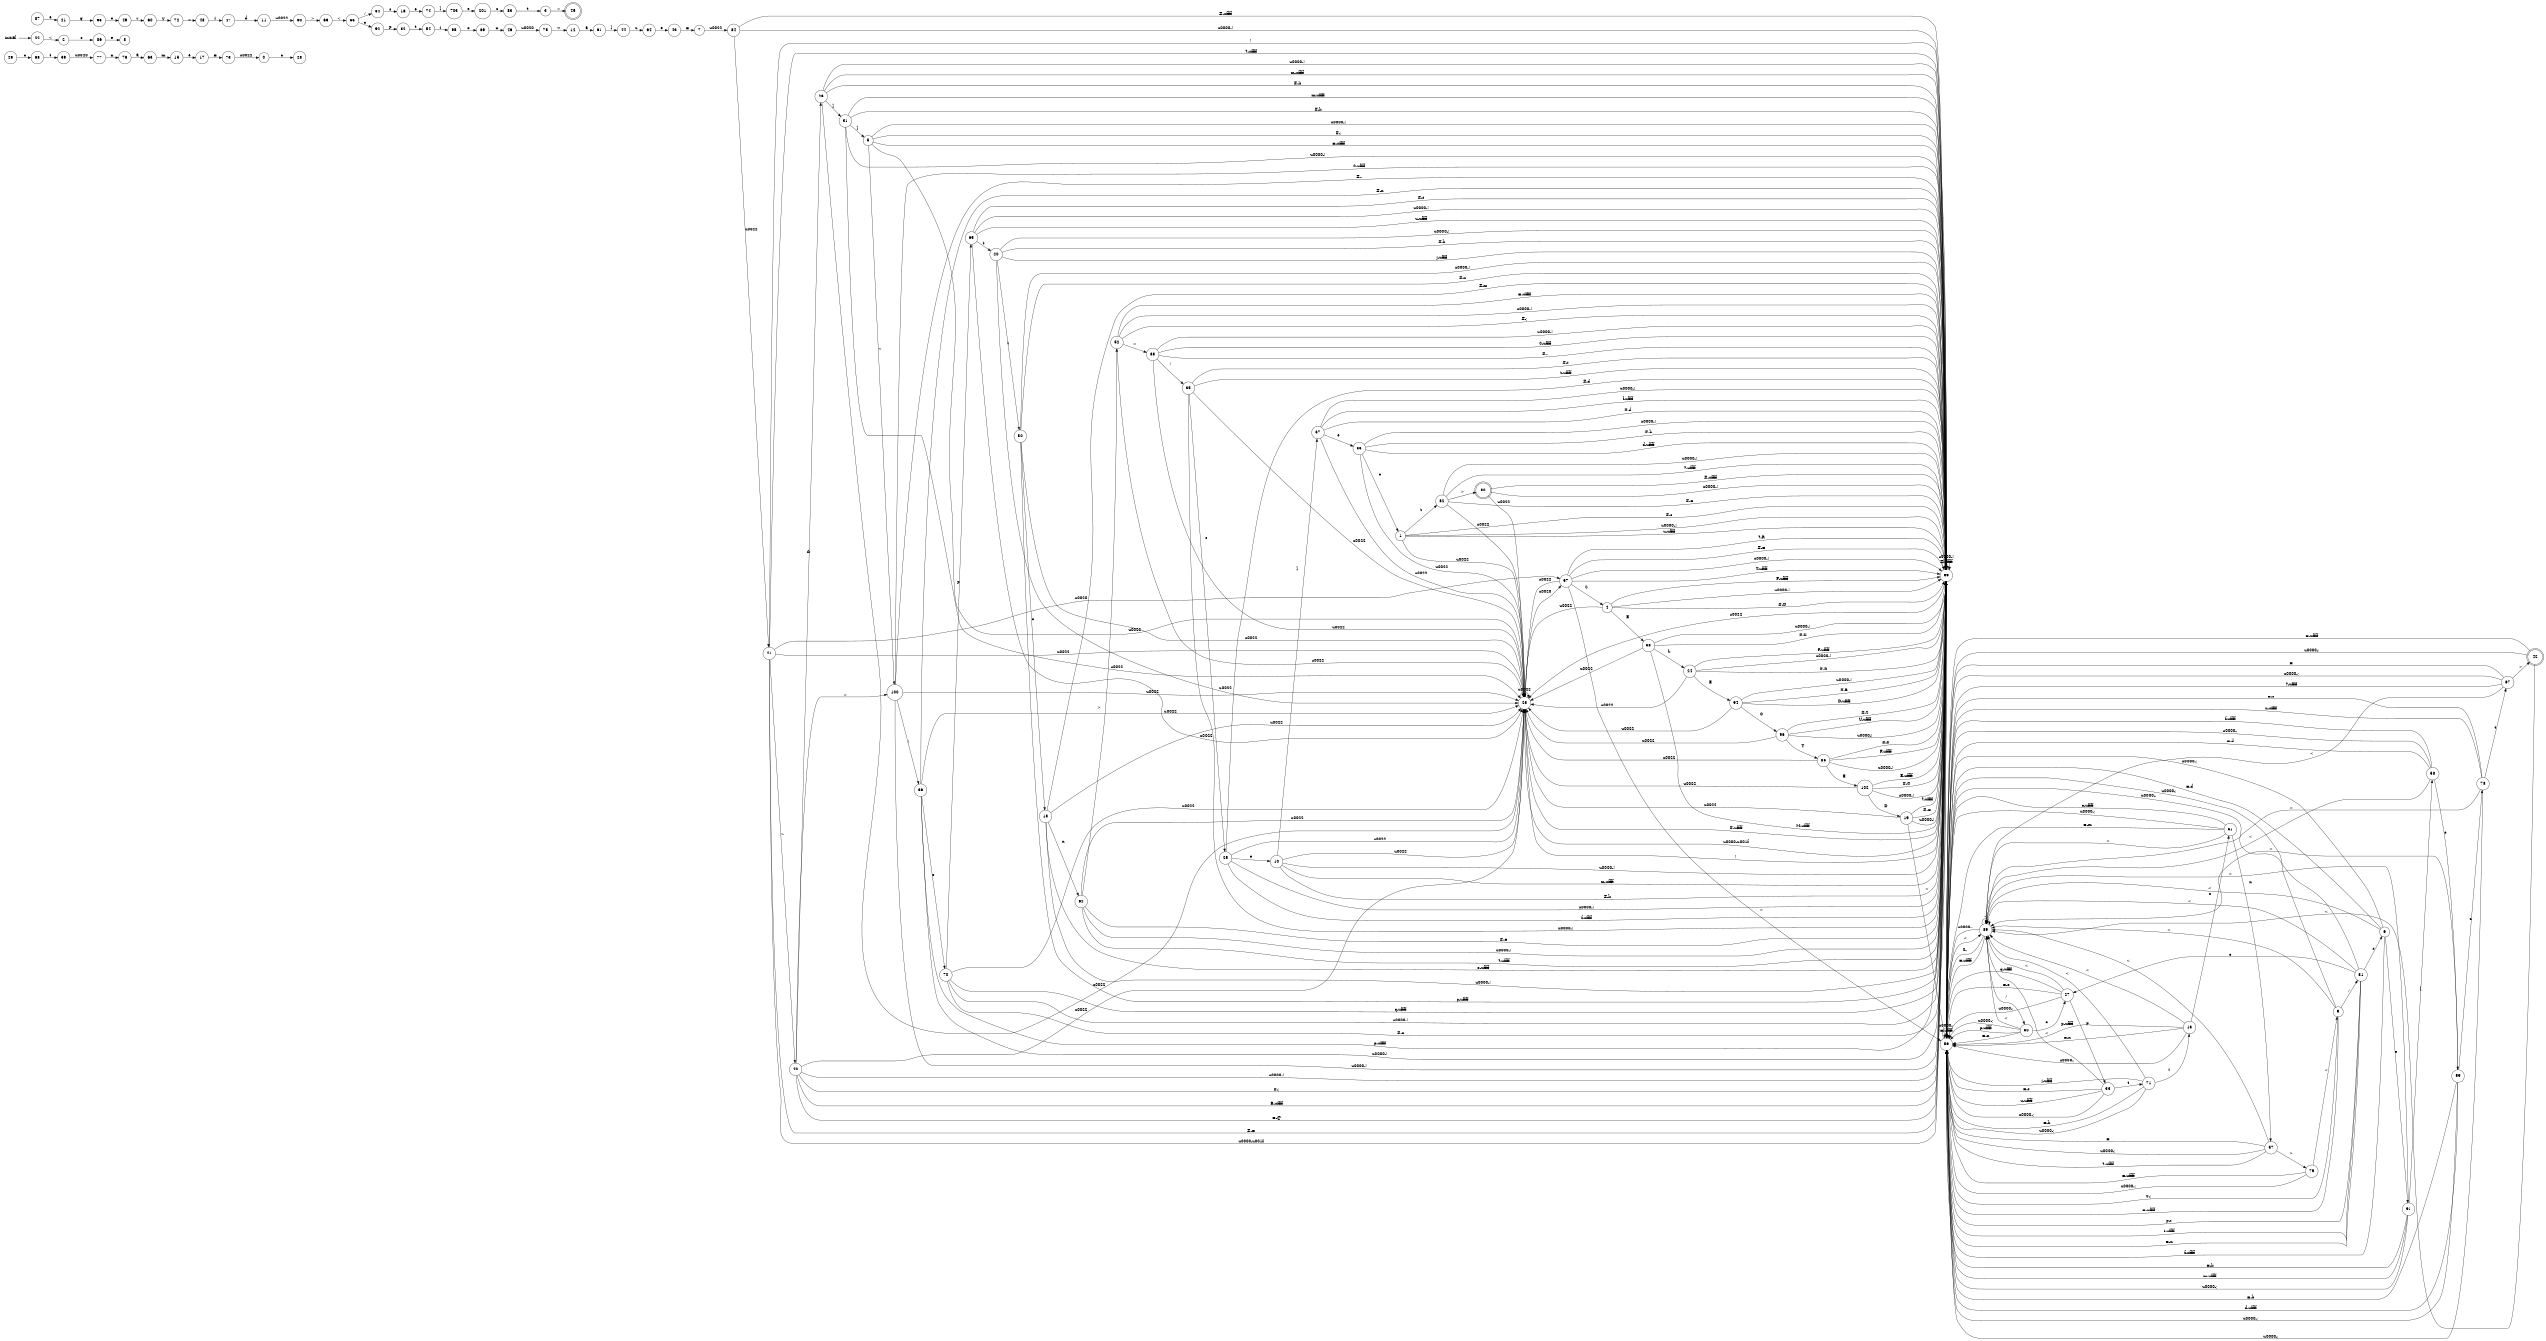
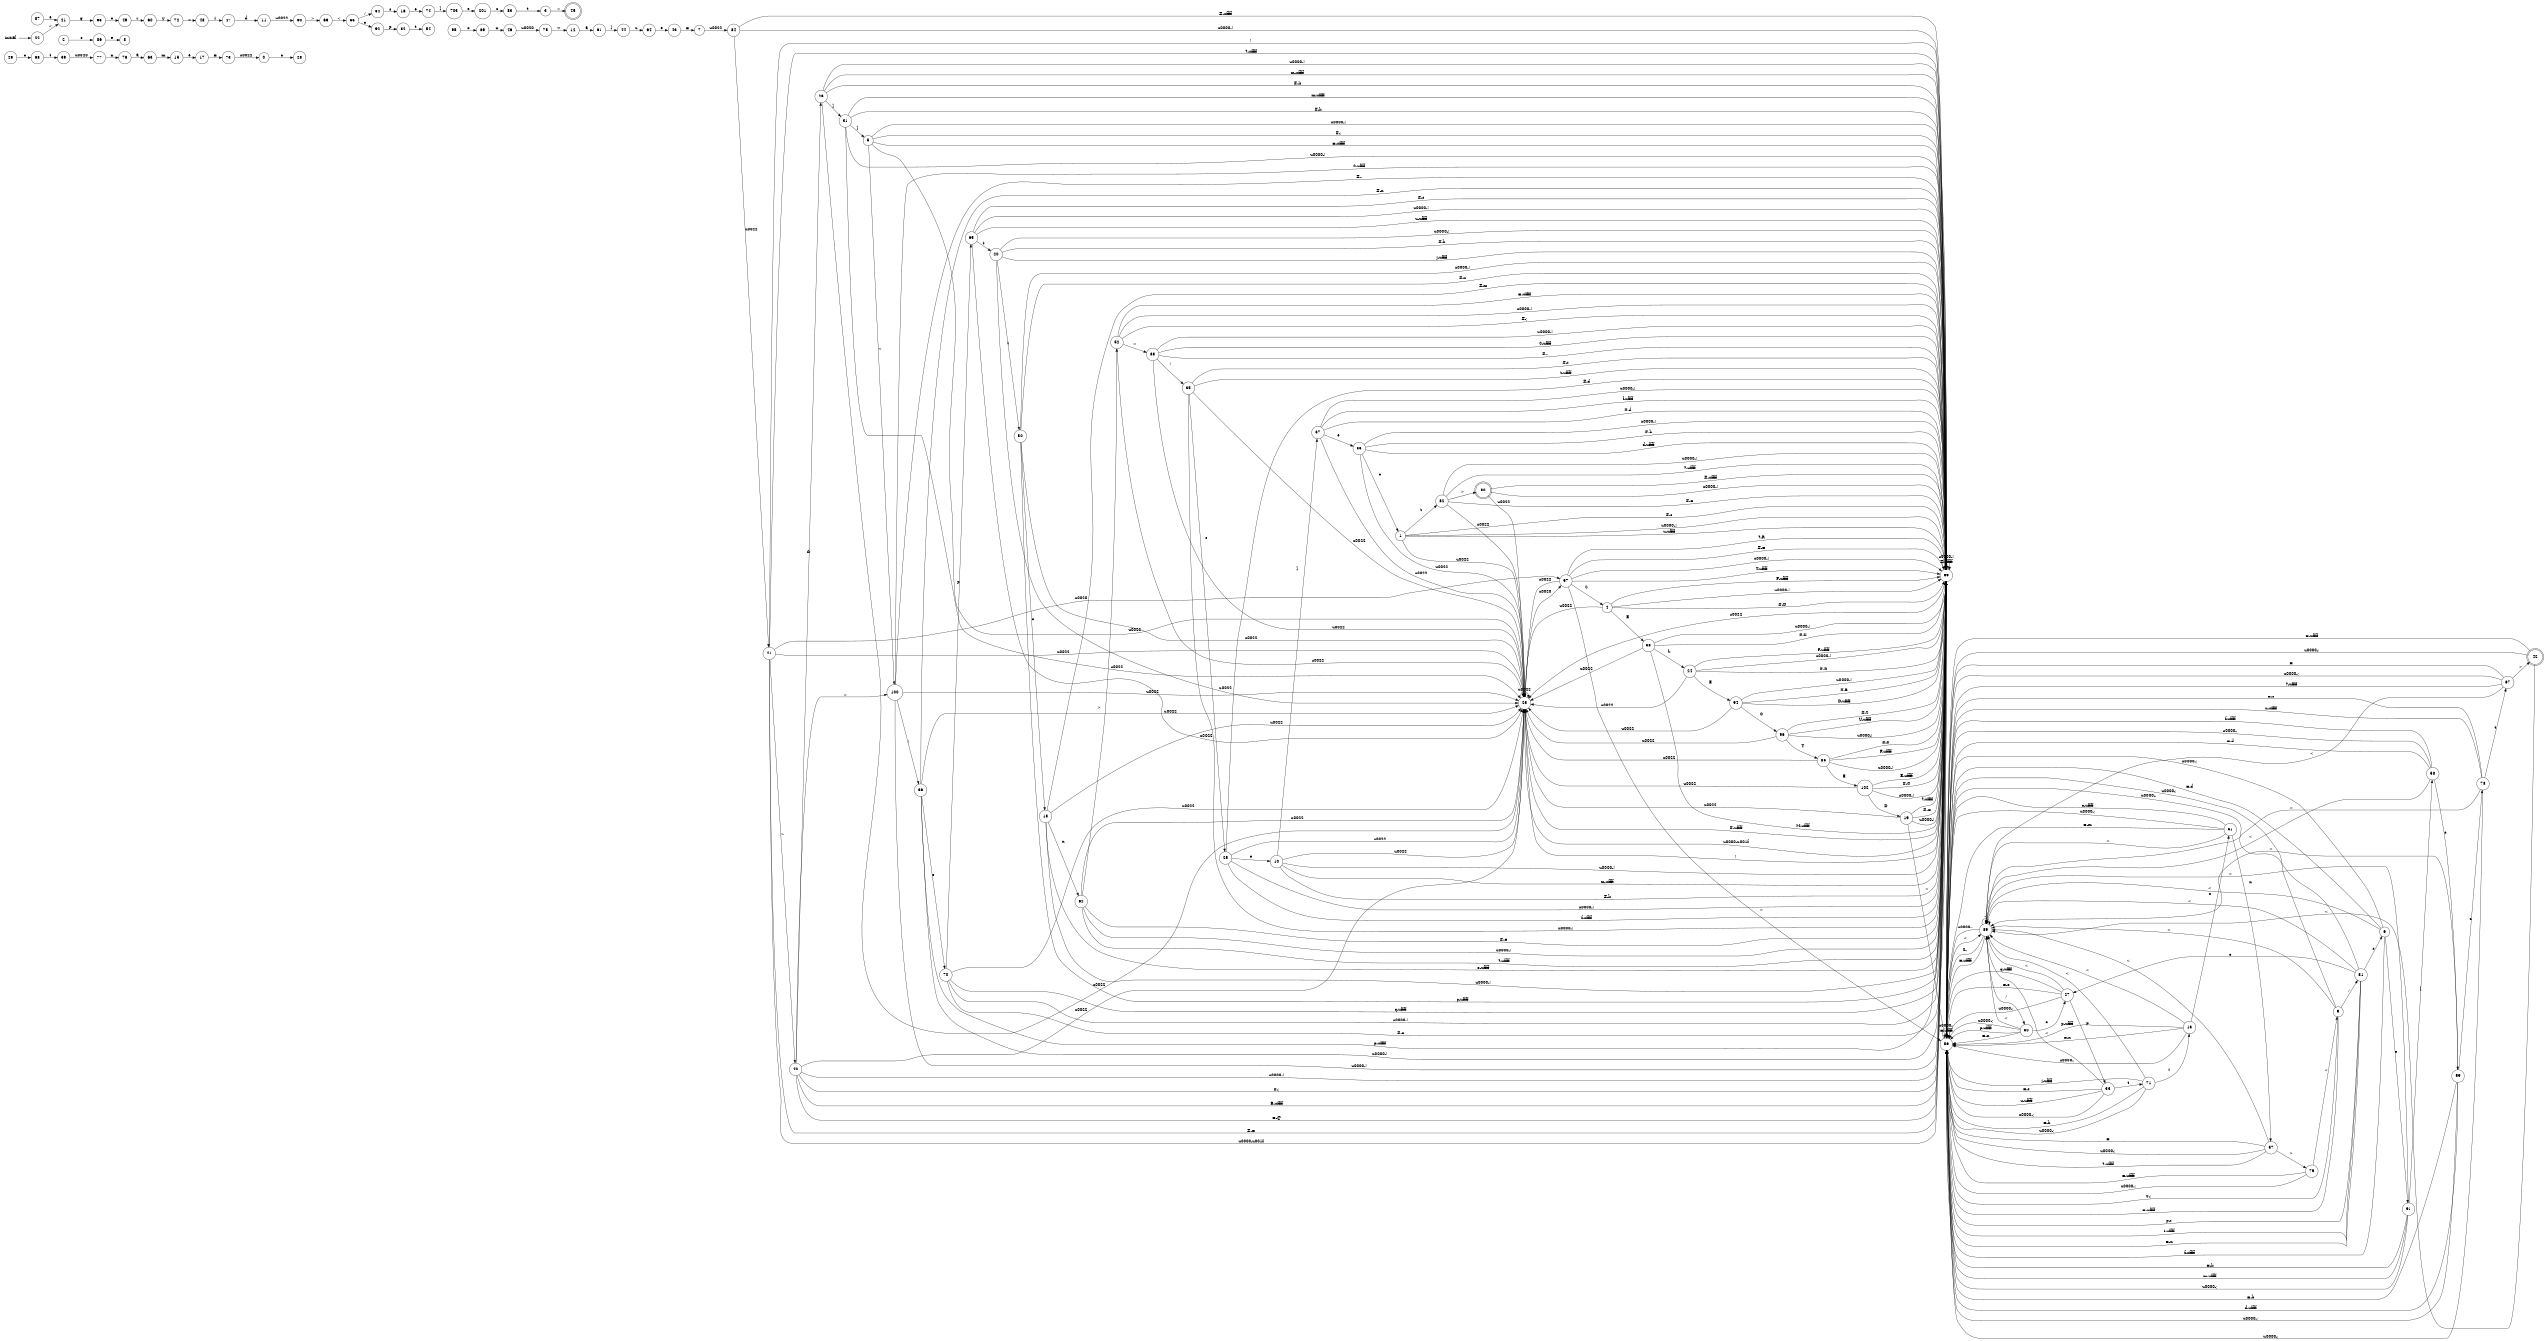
edge "54" -> "95": removed, label "i"
edge "22" -> "2": now "22" -> "21"
